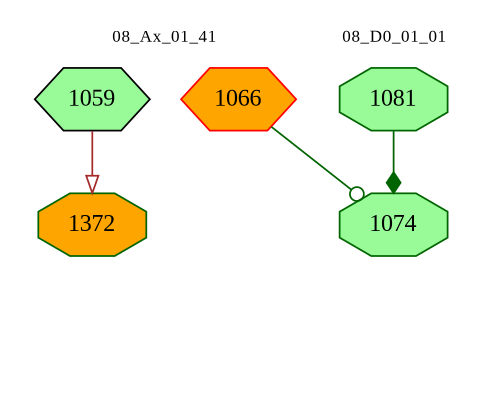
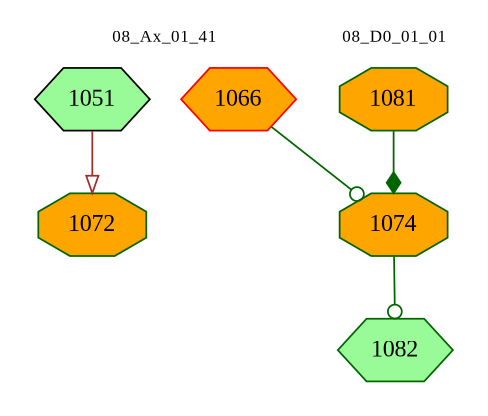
node "1059": label "1059" -> "1051"
node "1081": fillcolor palegreen -> orange
node "1372": label "1372" -> "1072"
node "1074": fillcolor palegreen -> orange
node "1082": added
